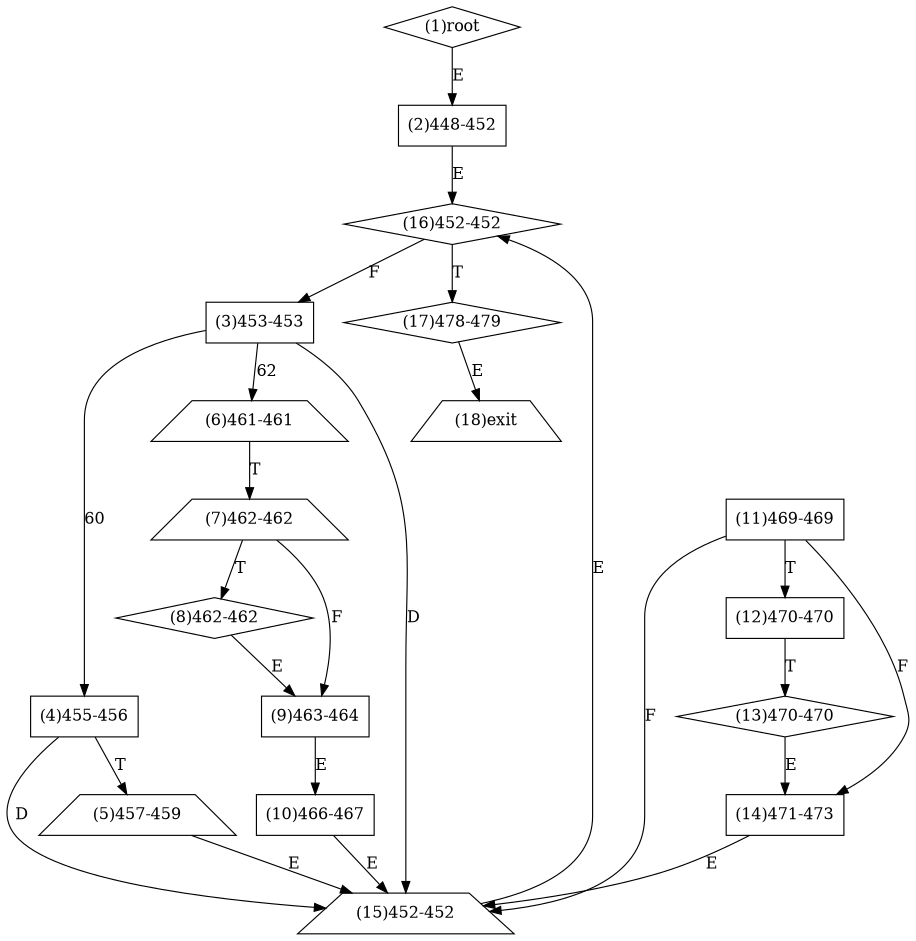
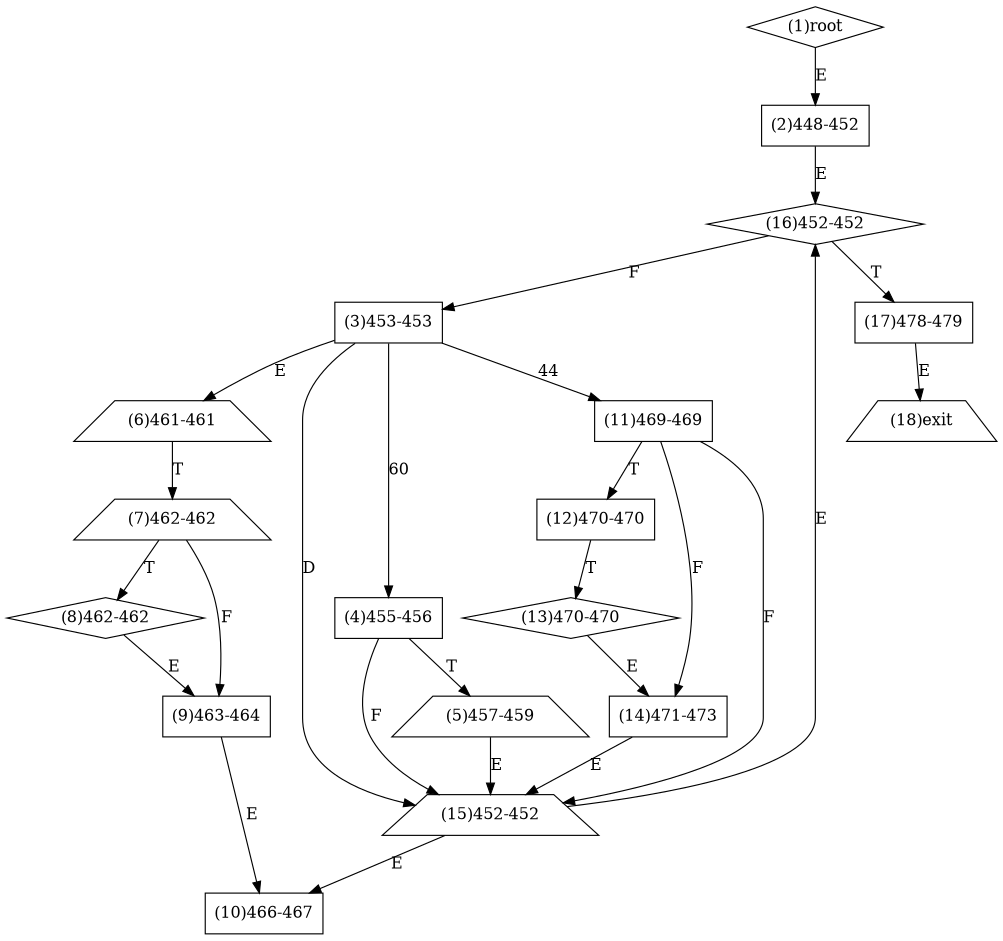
node "(17)478-479": shape diamond -> box
edge "(3)453-453" -> "(11)469-469": added, label "44"
edge "(3)453-453" -> "(6)461-461": label "62" -> "E"
edge "(4)455-456" -> "(15)452-452": label "D" -> "F"
edge "(10)466-467" -> "(15)452-452": reversed
